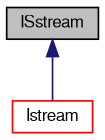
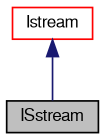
edge "Istream" -> "ISstream": reversed
